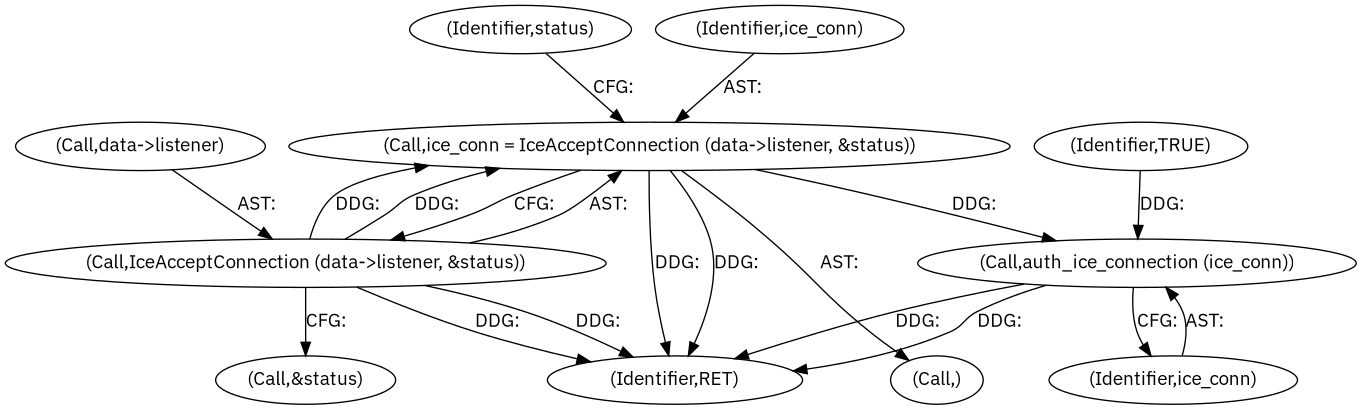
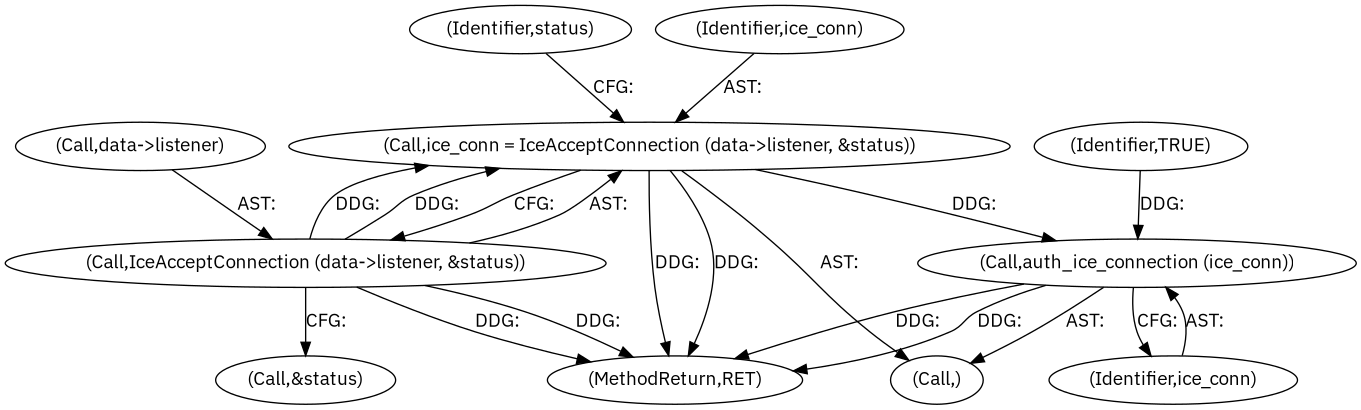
edge "(Call,auth_ice_connection (ice_conn))" -> "(Call,)": added, label "AST:"
node "(Identifier,RET)": label "(Identifier,RET)" -> "(MethodReturn,RET)"
